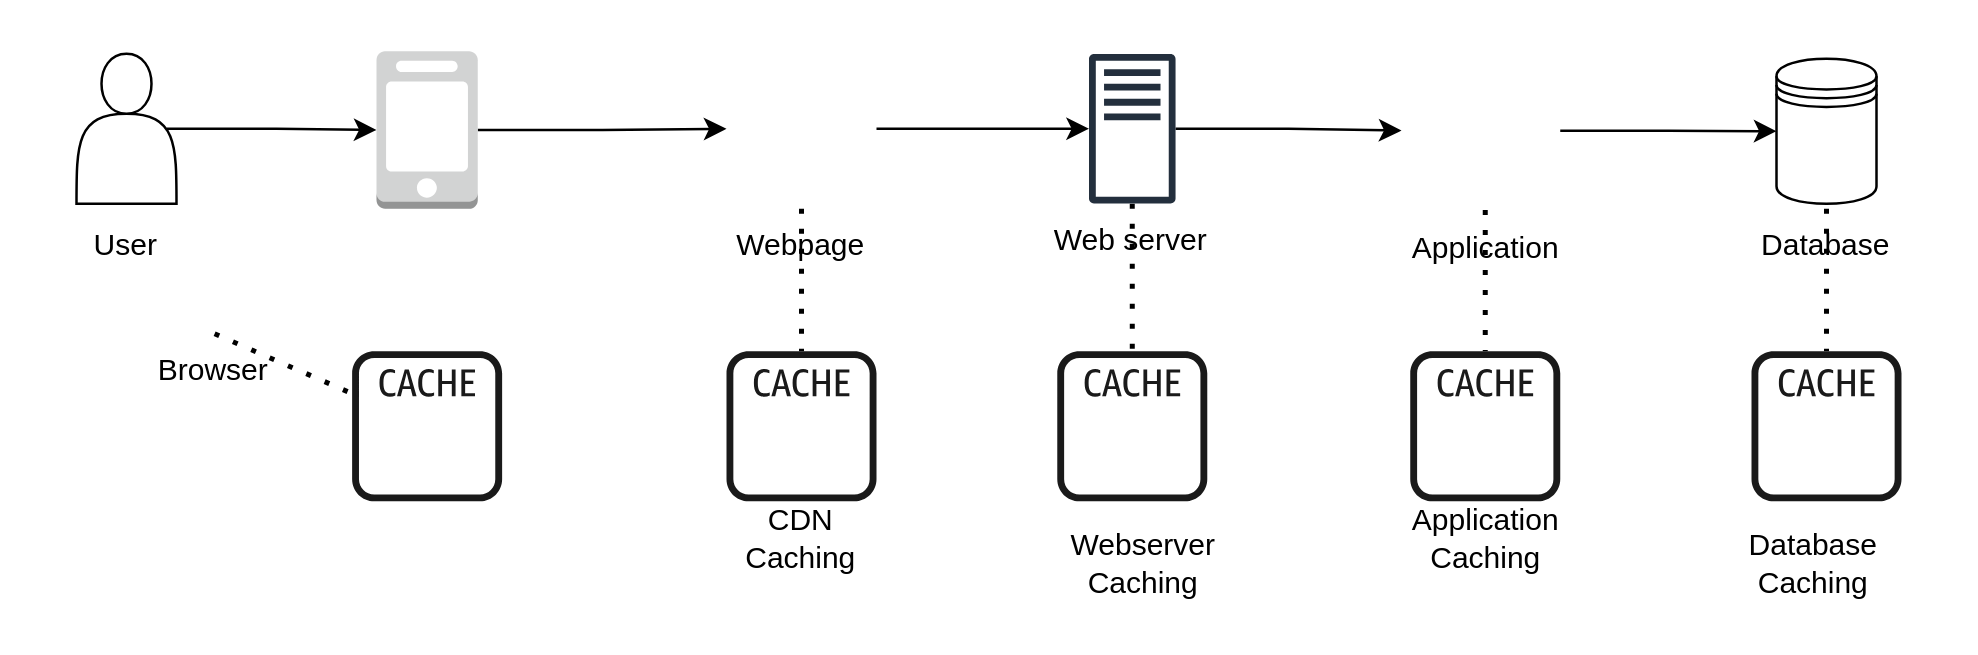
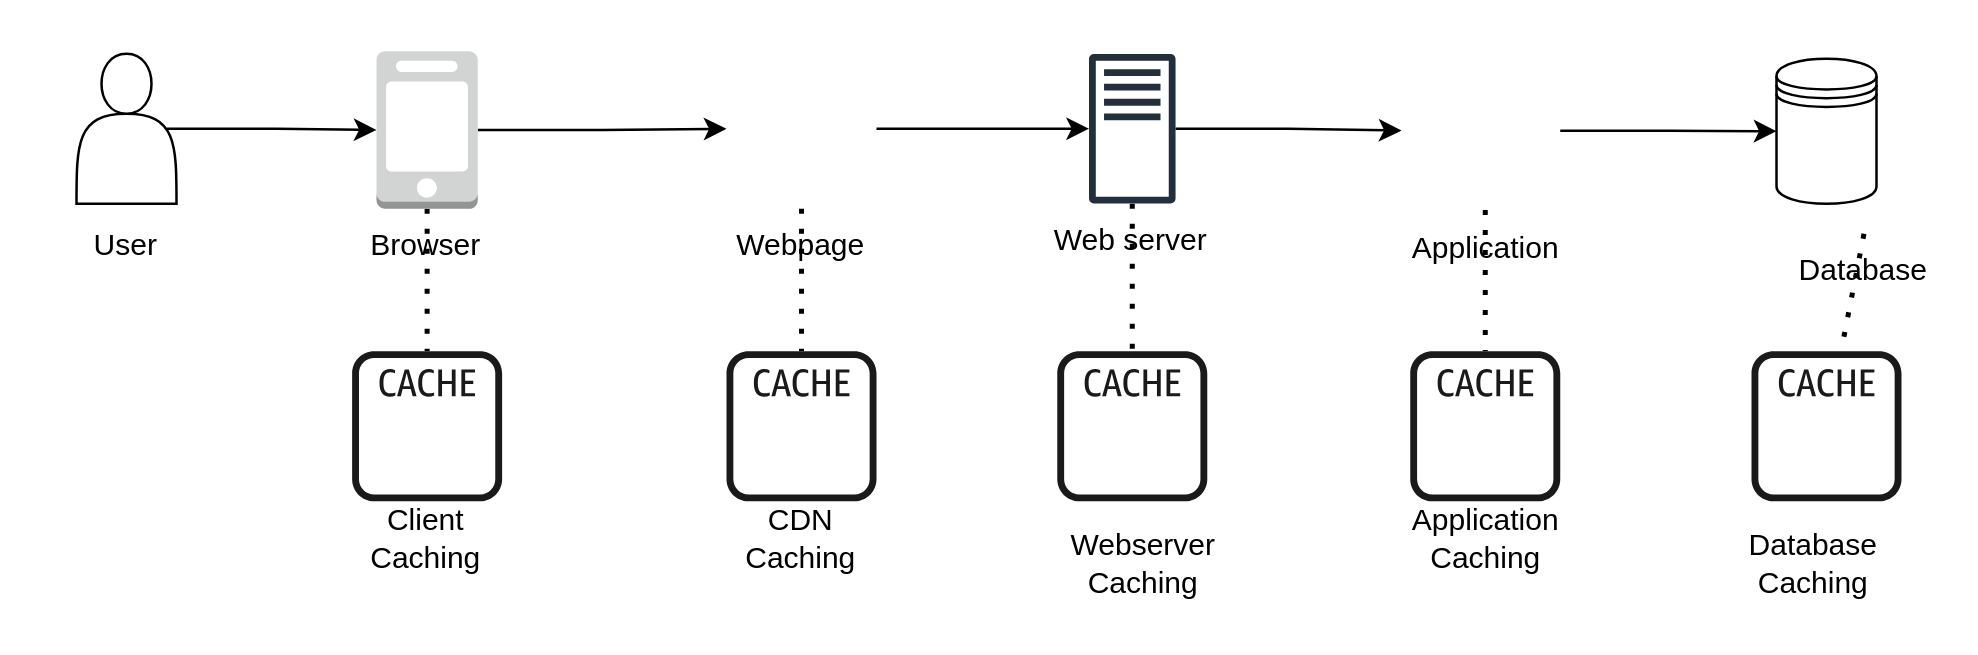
node "Database": moved (1826, 246) -> (1864, 271)
node "Browser": moved (214, 371) -> (427, 246)
node "Client Caching": added
